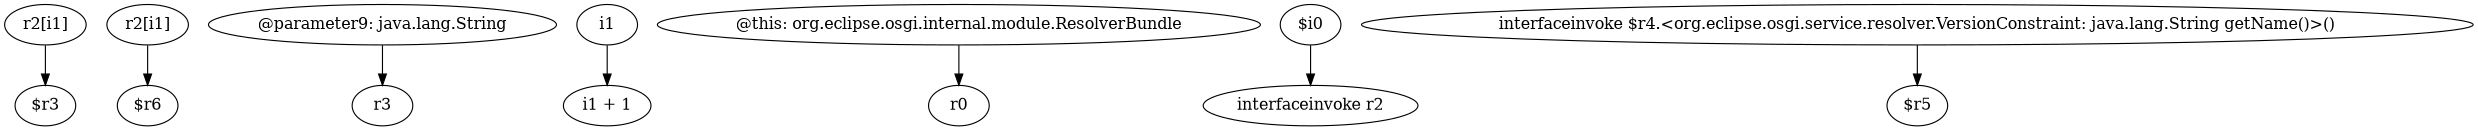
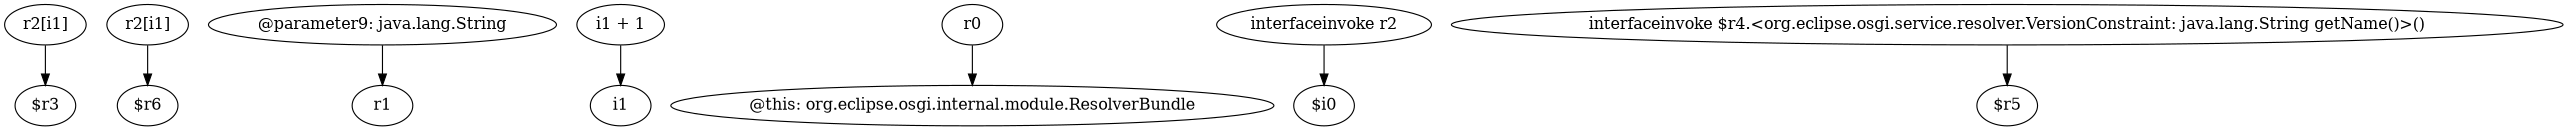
edge "i1" -> "i1 + 1": reversed
edge "@this: org.eclipse.osgi.internal.module.ResolverBundle" -> "r0": reversed
edge "$i0" -> "interfaceinvoke r2": reversed
node "r3": label "r3" -> "r1"
